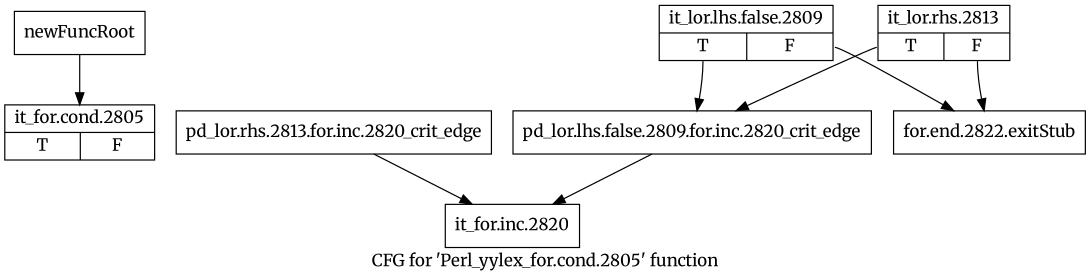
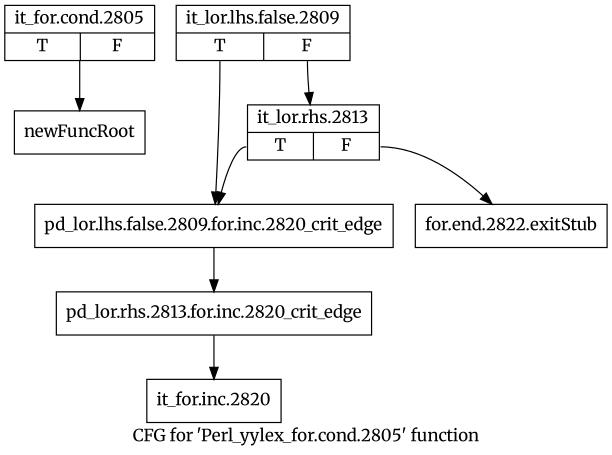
edge "newFuncRoot" -> "it_for.cond.2805": reversed
edge "it_lor.lhs.false.2809" -> "for.end.2822.exitStub": now "it_lor.lhs.false.2809" -> "it_lor.rhs.2813"
edge "pd_lor.lhs.false.2809.for.inc.2820_crit_edge" -> "it_for.inc.2820": now "pd_lor.lhs.false.2809.for.inc.2820_crit_edge" -> "pd_lor.rhs.2813.for.inc.2820_crit_edge"
